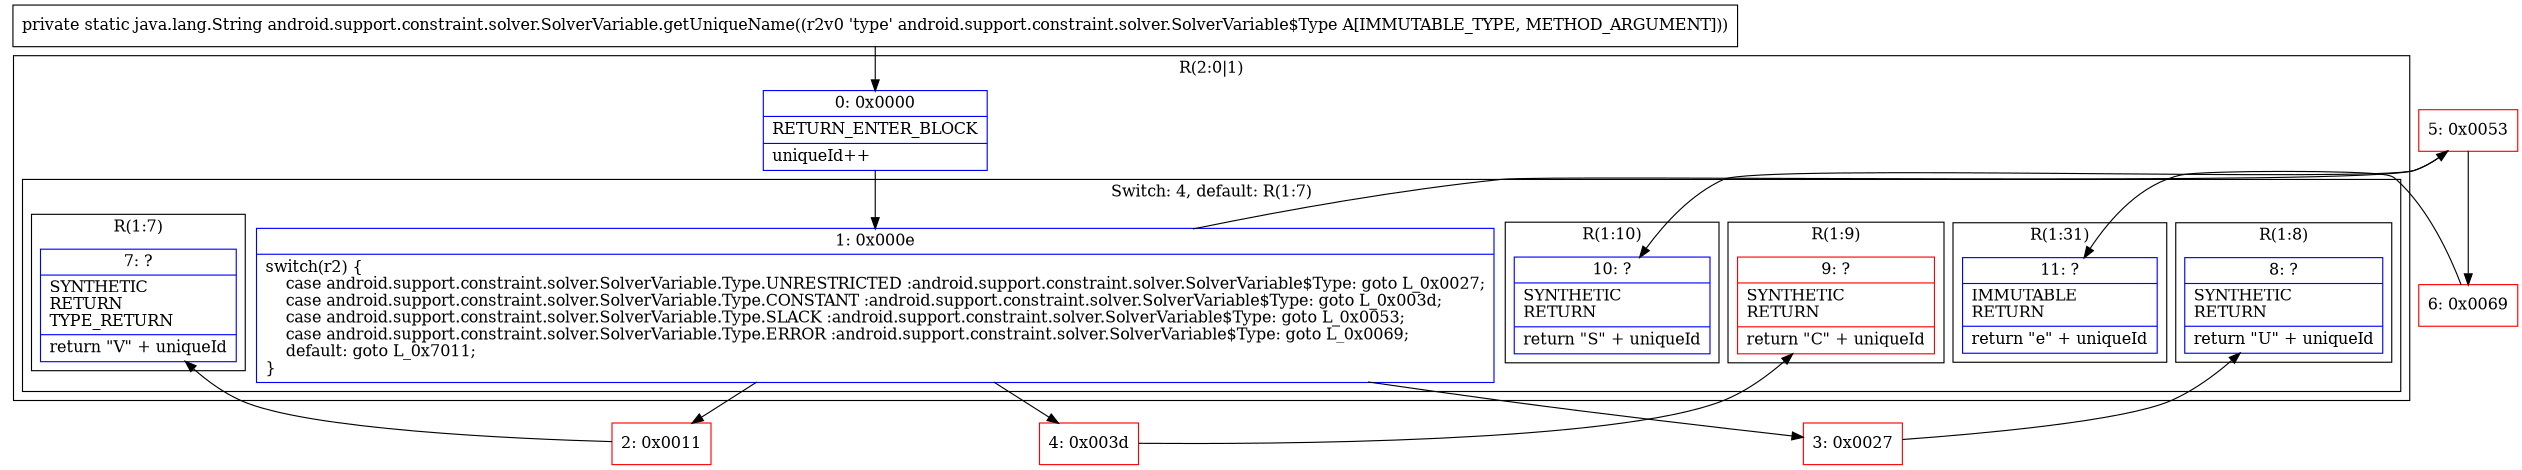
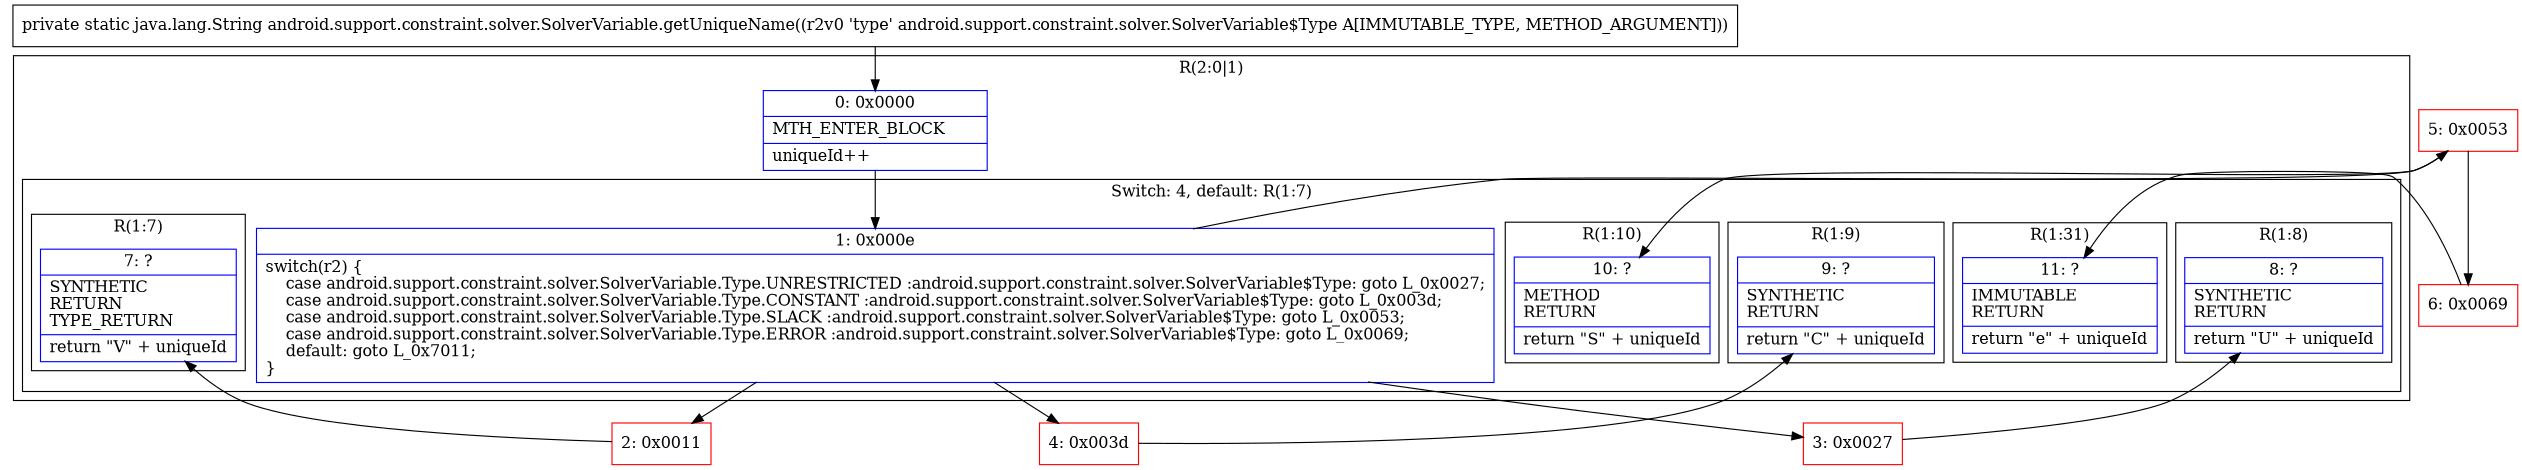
node "0: 0x0000": text "RETURN_ENTER_BLOCK" -> "MTH_ENTER_BLOCK"
node "10: ?": text "SYNTHETIC" -> "METHOD"
node "9: ?": color red -> blue
